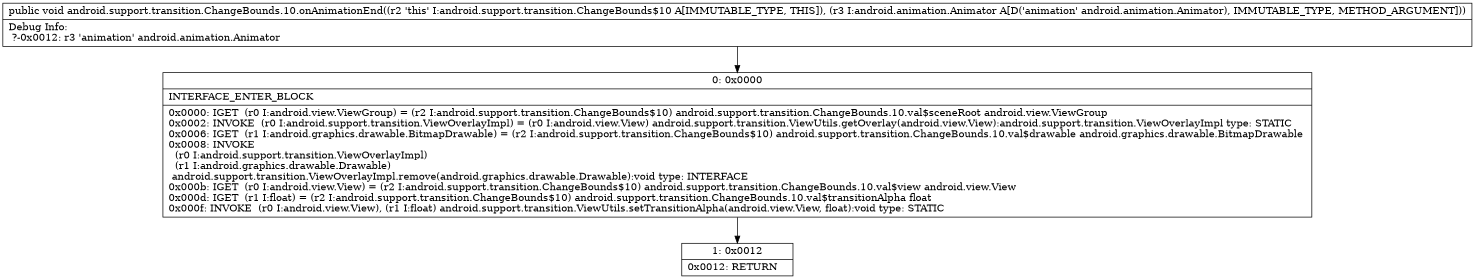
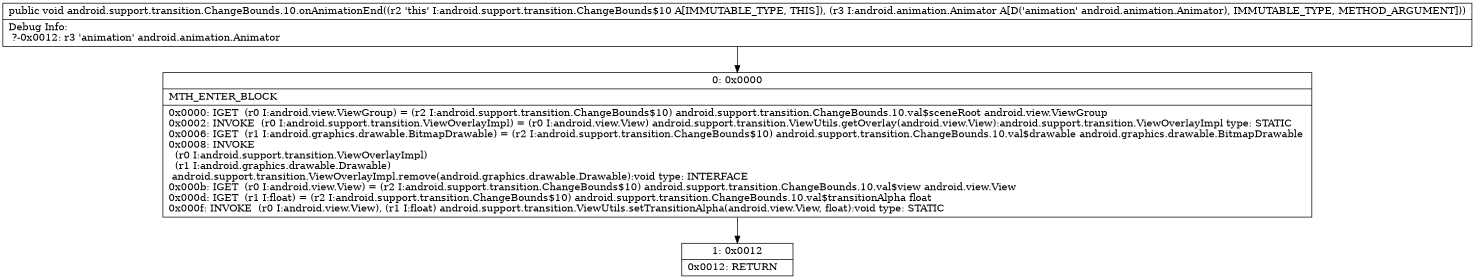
node "0: 0x0000": text "INTERFACE_ENTER_BLOCK" -> "MTH_ENTER_BLOCK"
